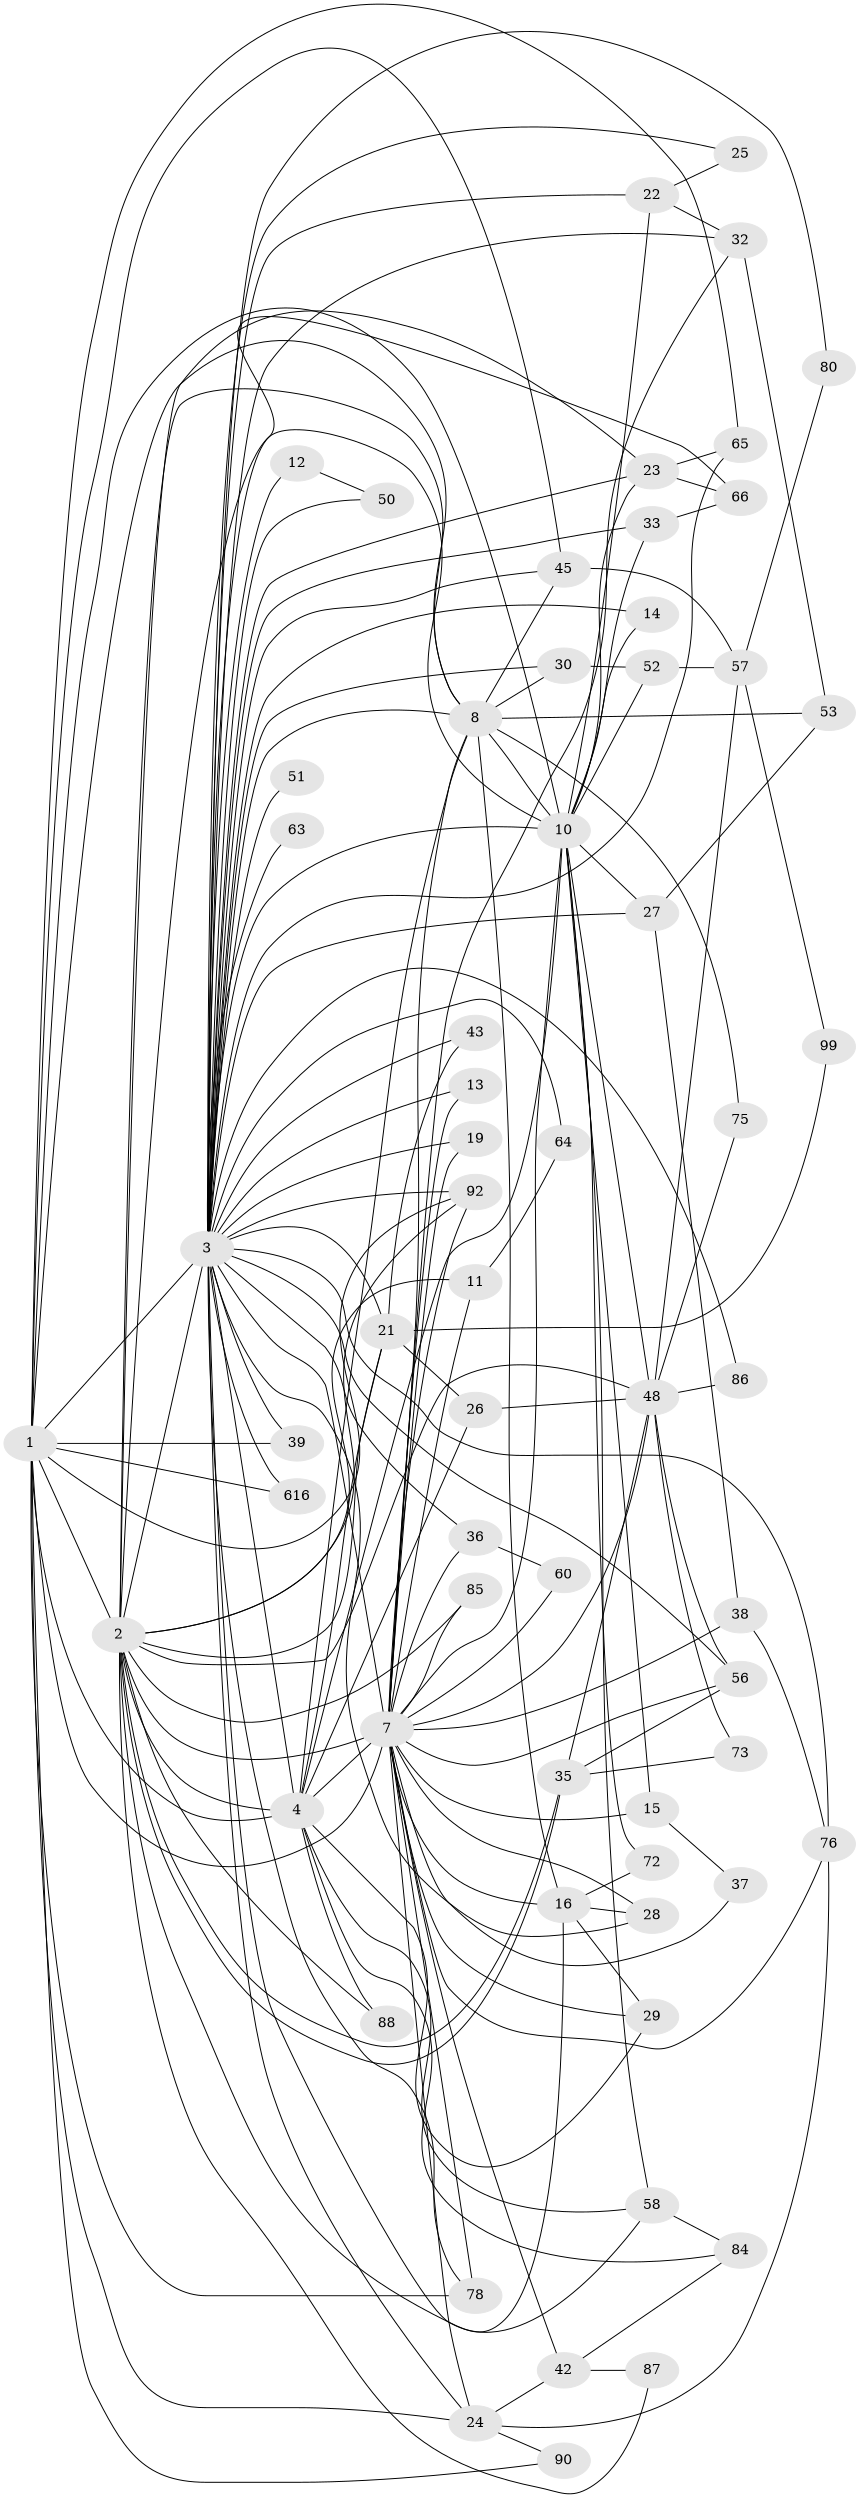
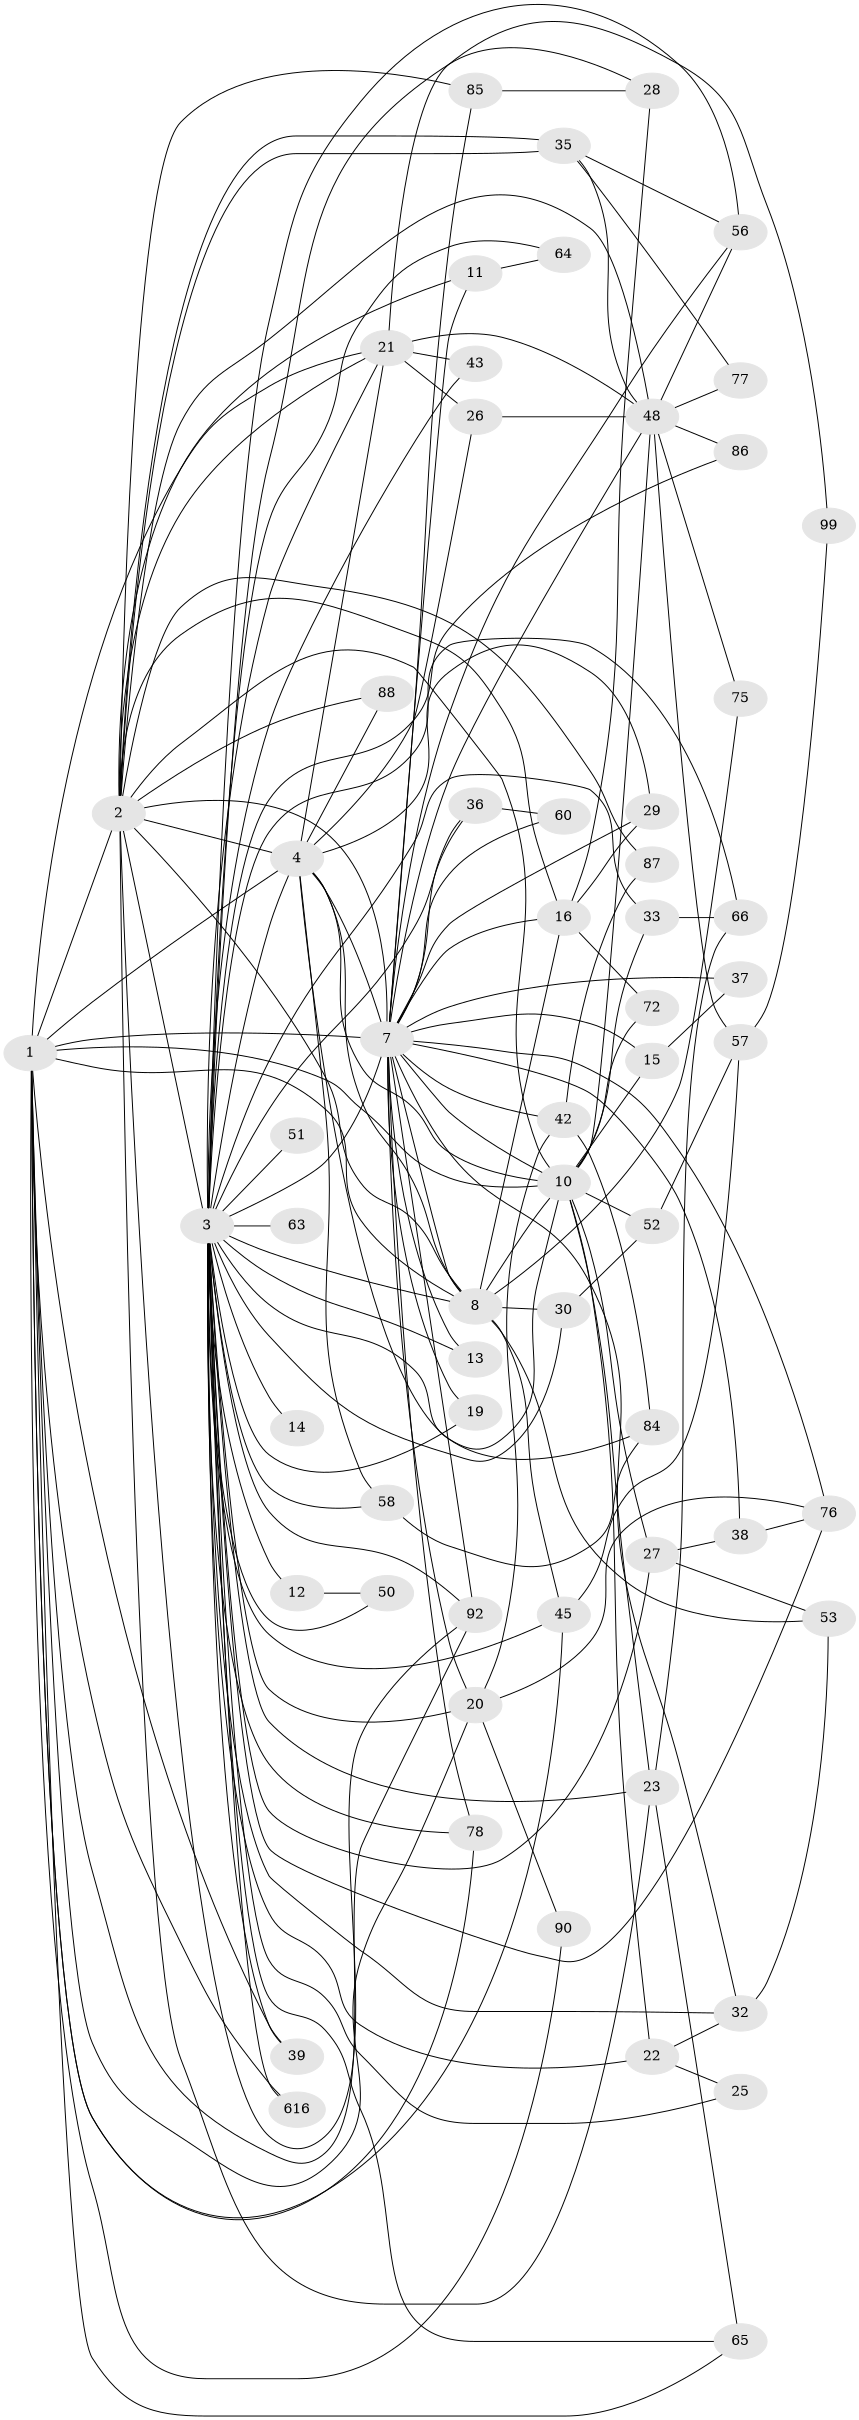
edge "21" -- "48": added
node "80": removed
edge "14" -- "10": removed
edge "3" -- "1": now "21" -- "1"
node "73": label "73" -> "77"
edge "10" -- "58": removed
edge "7" -- "28": now "85" -- "28"
node "24": label "24" -> "20"
